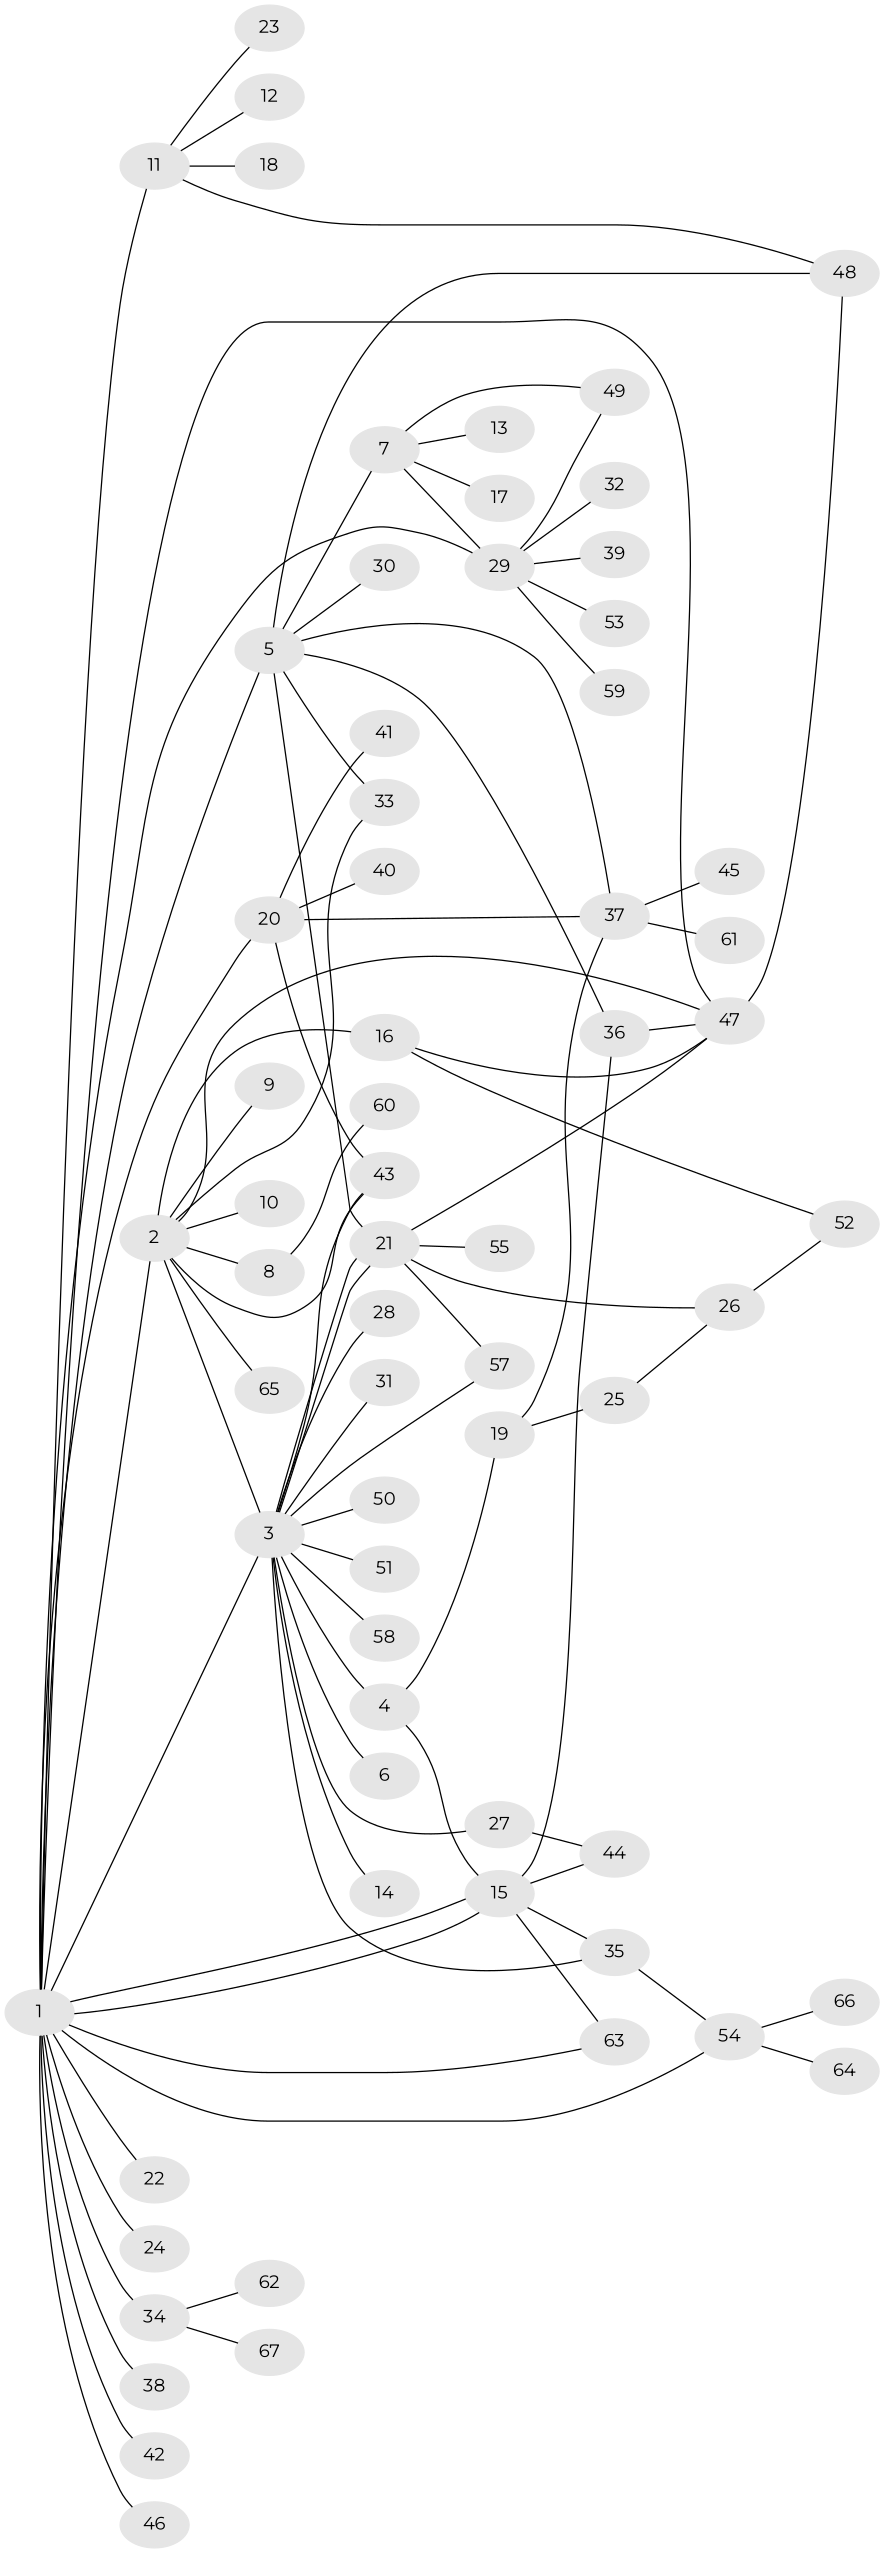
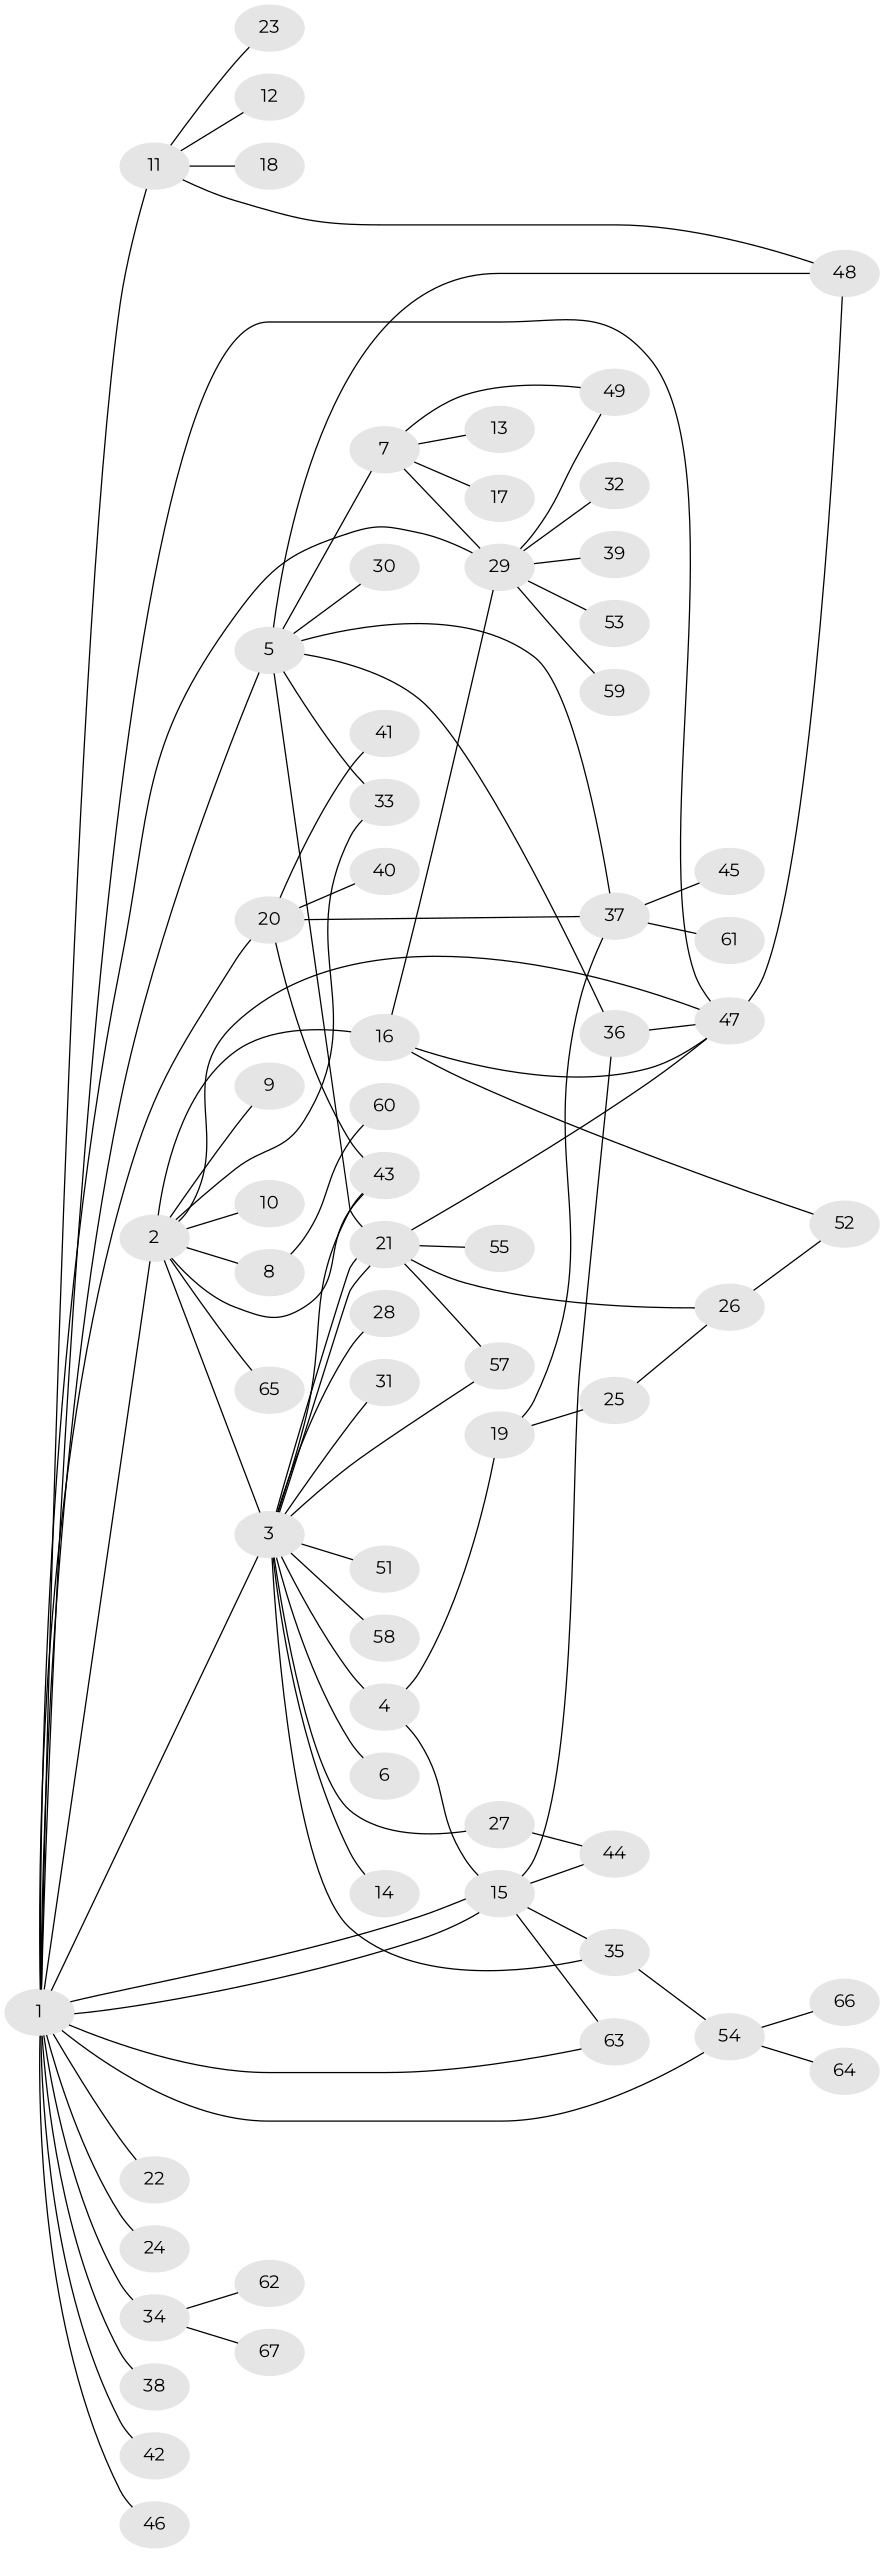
edge "29" -- "16": added
node "50": removed
